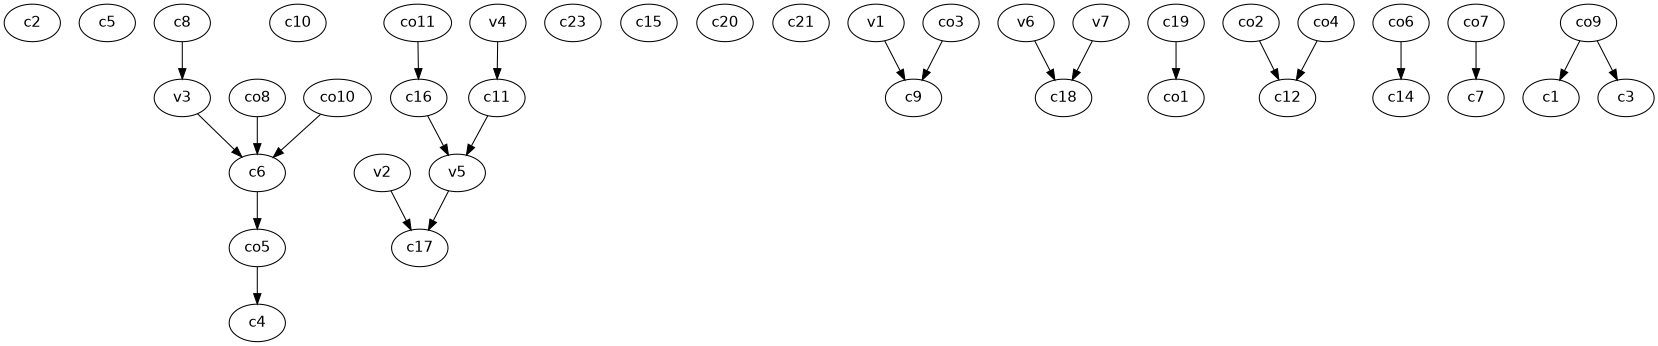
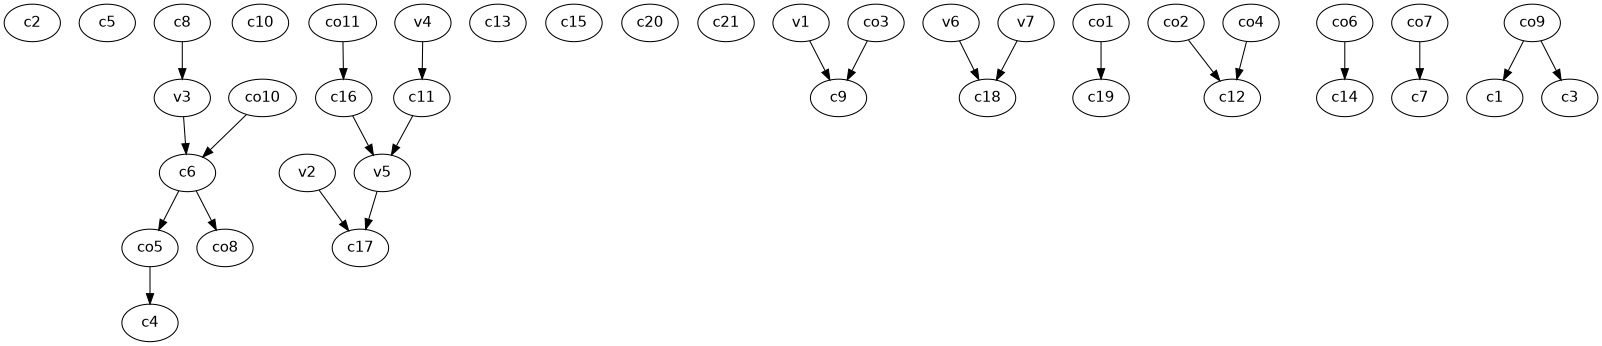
node "c23": label "c23" -> "c13"
edge "c19" -> "co1": reversed
edge "co8" -> "c6": reversed
